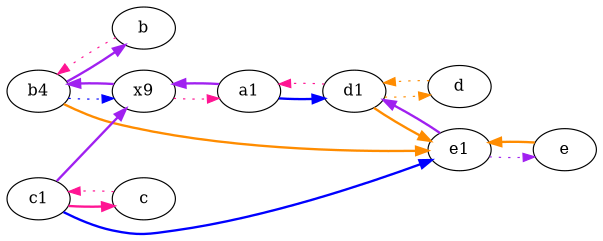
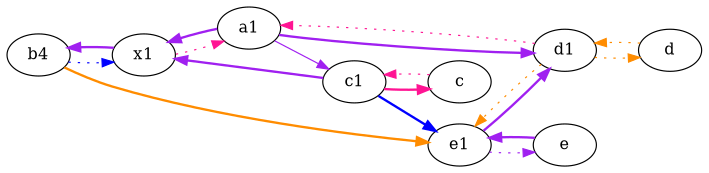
node "b": removed
edge "a1" -> "c1": added
node "x9": label "x9" -> "x1"
edge "a1" -> "d1": color blue -> purple
edge "d1" -> "e1": style bold -> dotted
edge "e" -> "e1": color darkorange -> purple
